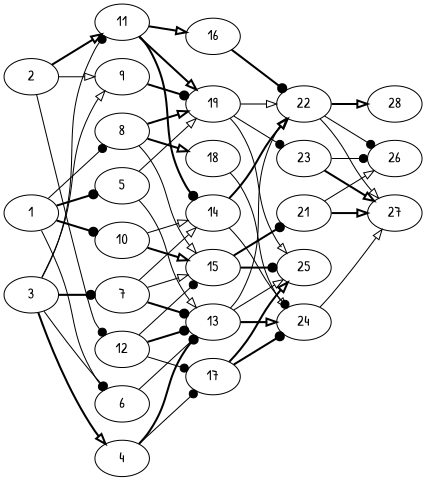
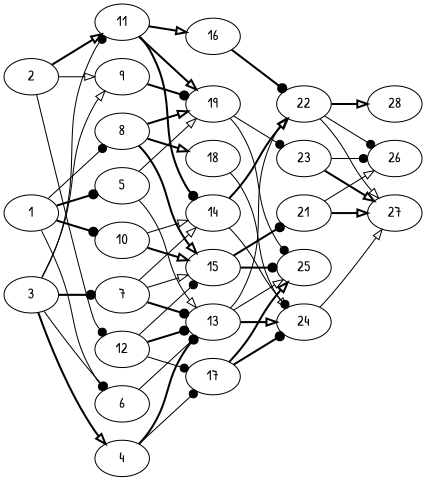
edge "19" -> "22": removed
edge "19" -> "25": arrowhead onormal -> dot
edge "8" -> "15": style solid -> bold
